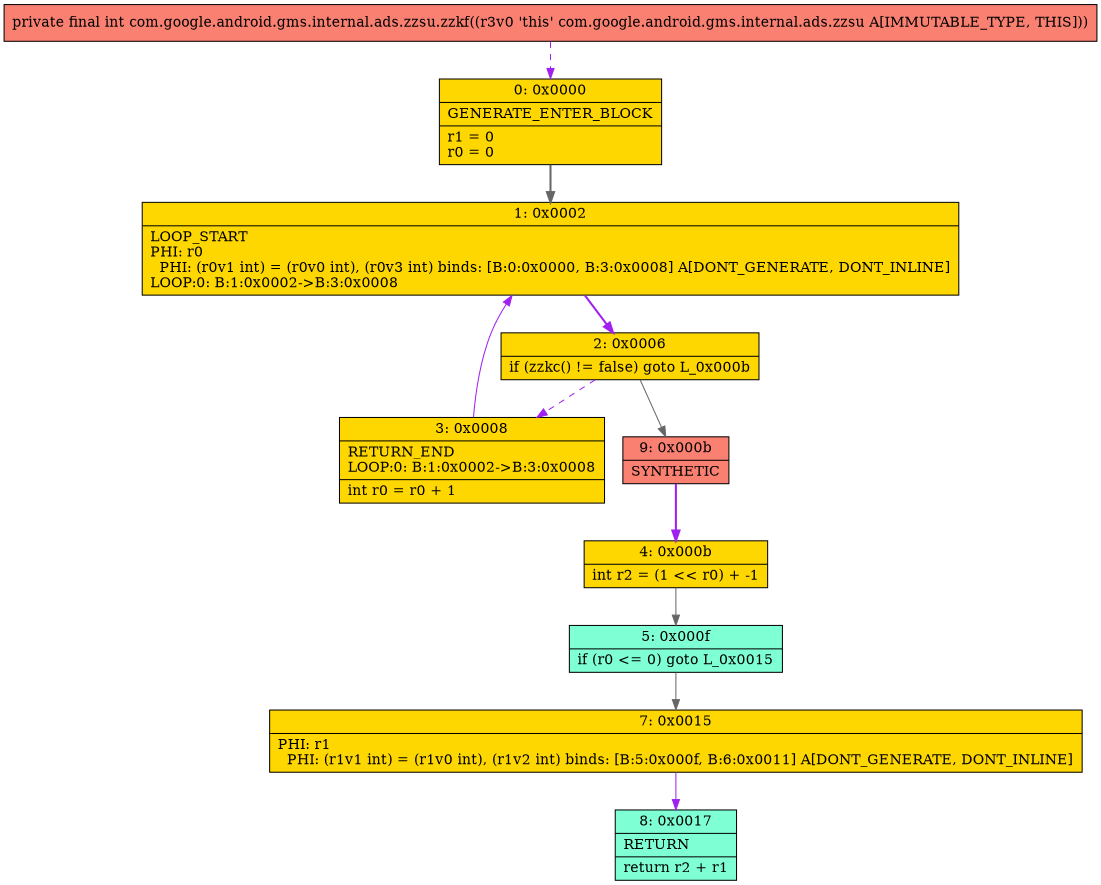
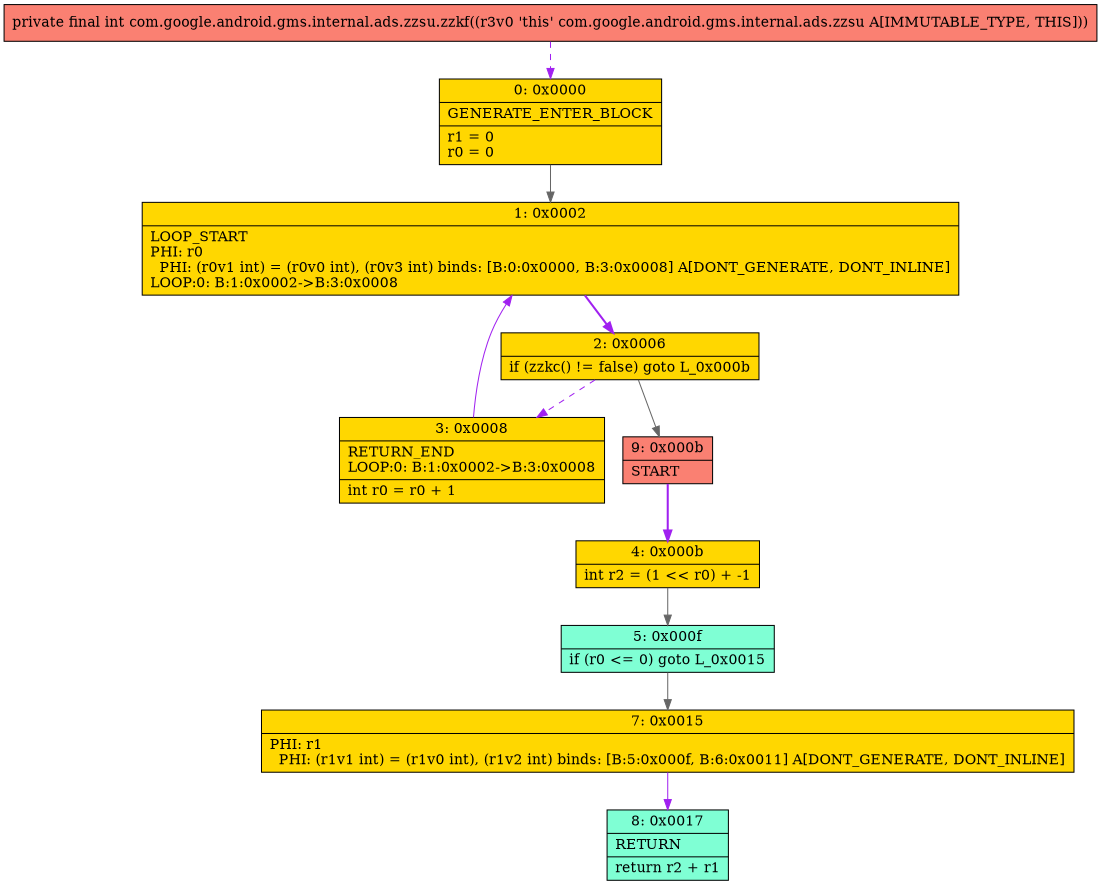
edge "0: 0x0000" -> "1: 0x0002": style bold -> solid
node "9: 0x000b": text "SYNTHETIC" -> "START"
